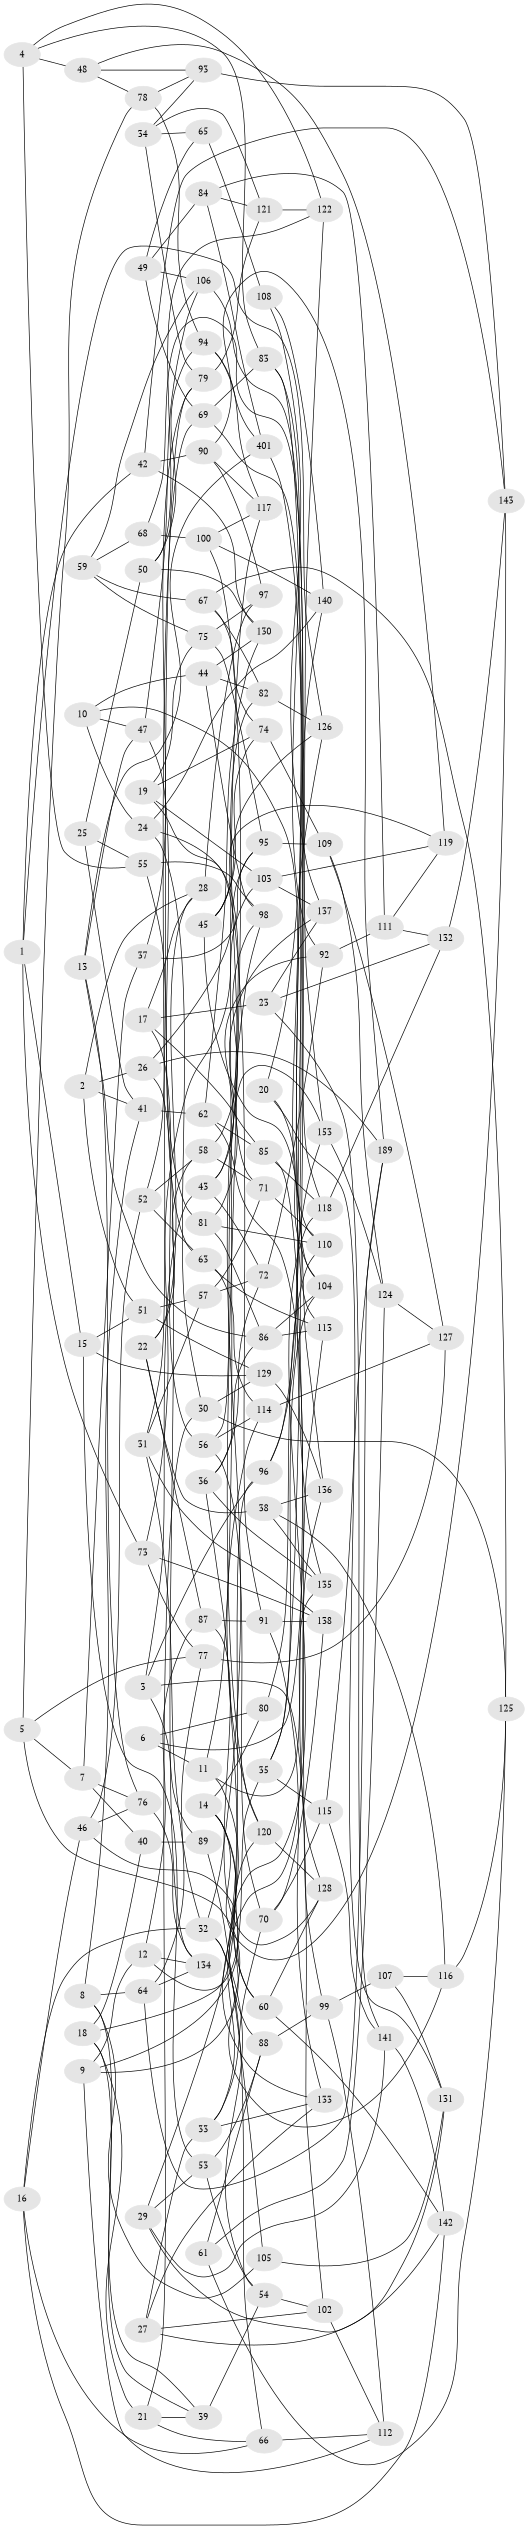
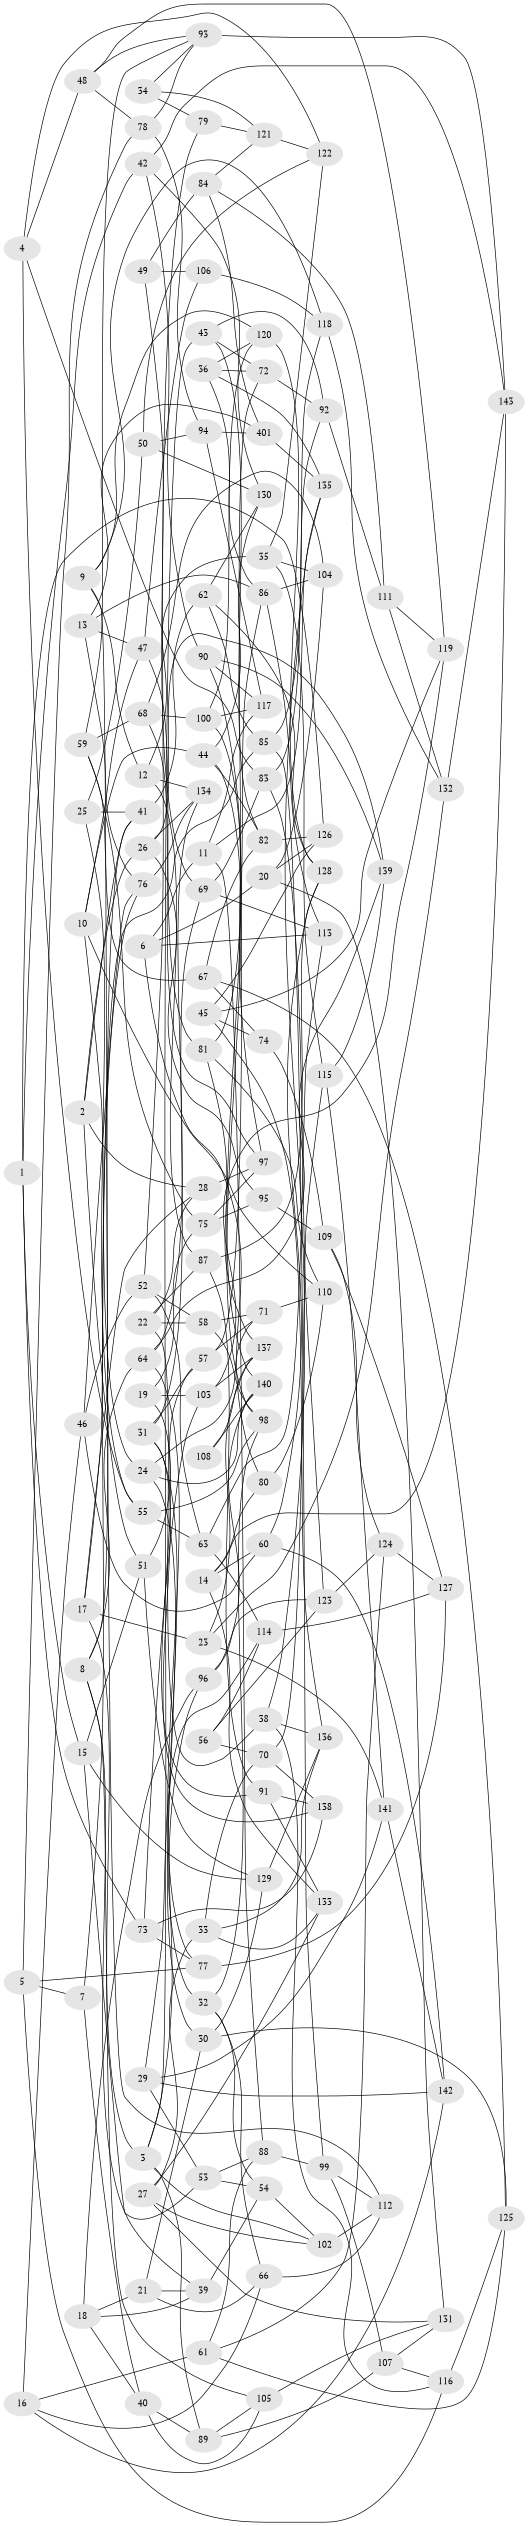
node "65": removed
edge "106" -- "59": now "93" -- "59"
edge "74" -- "19": removed
edge "20" -- "6": added
edge "68" -- "97": added
node "37": removed
node "153": label "153" -> "123"
node "189": label "189" -> "139"
edge "17" -- "56": now "17" -- "3"
edge "32" -- "16": now "61" -- "16"
edge "107" -- "89": added
edge "105" -- "40": added
